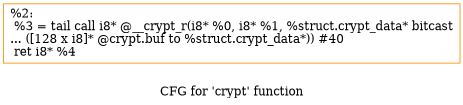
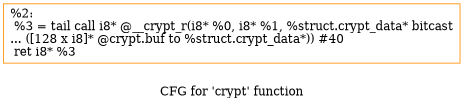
node "%2:": text "ret i8* %4" -> "ret i8* %3"
